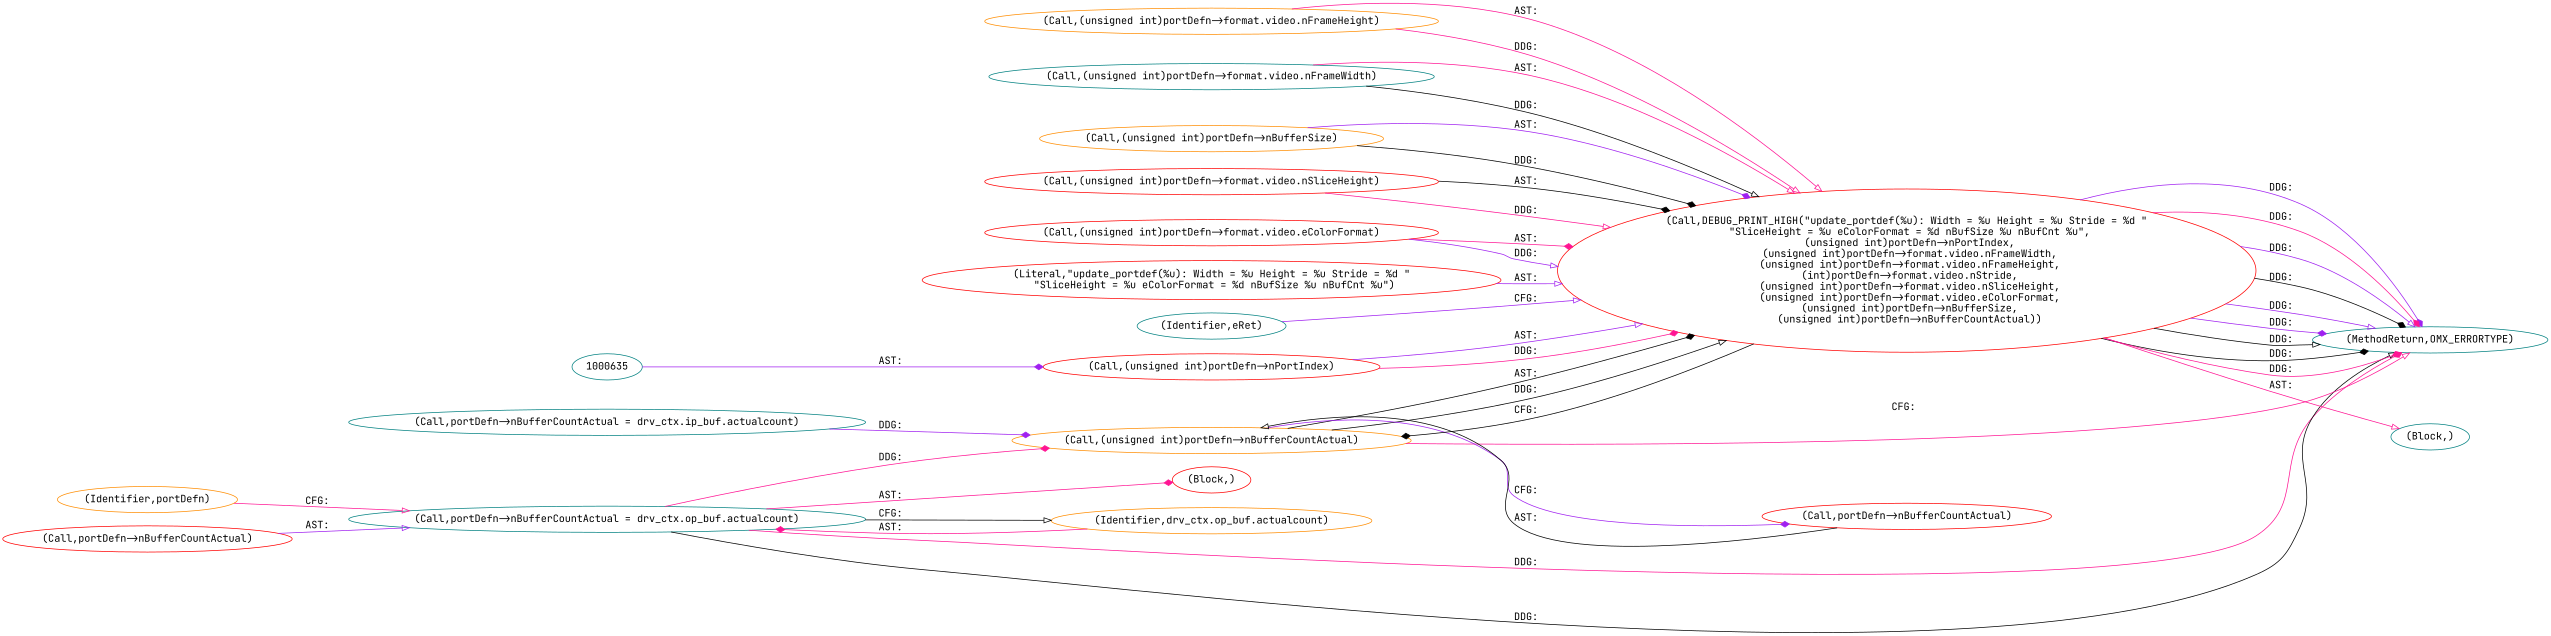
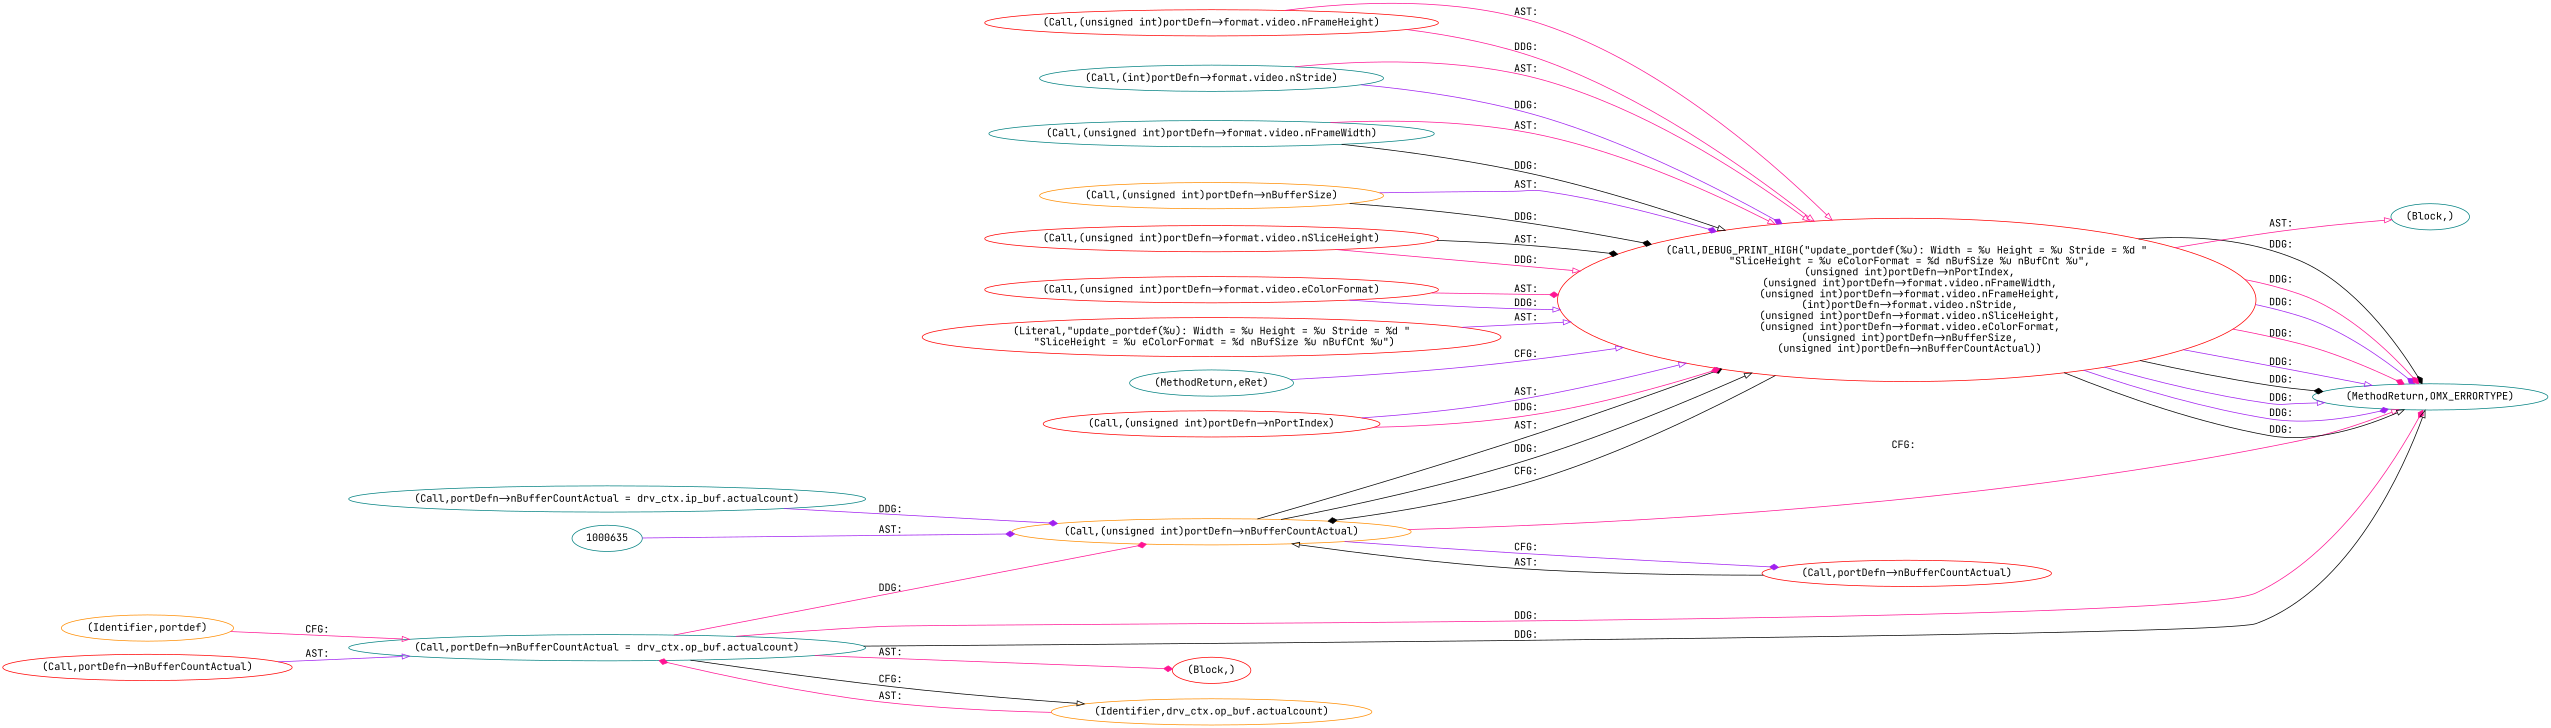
node "(Call,(unsigned int)portDefn->format.video.nFrameHeight)": color darkorange -> red
node "(Call,(int)portDefn->format.video.nStride)": added
node "(Identifier,eRet)": label "(Identifier,eRet)" -> "(MethodReturn,eRet)"
edge "1000635" -> "(Call,(unsigned int)portDefn->nPortIndex)": now "1000635" -> "(Call,(unsigned int)portDefn->nBufferCountActual)"
node "(Identifier,portDefn)": label "(Identifier,portDefn)" -> "(Identifier,portdef)"
